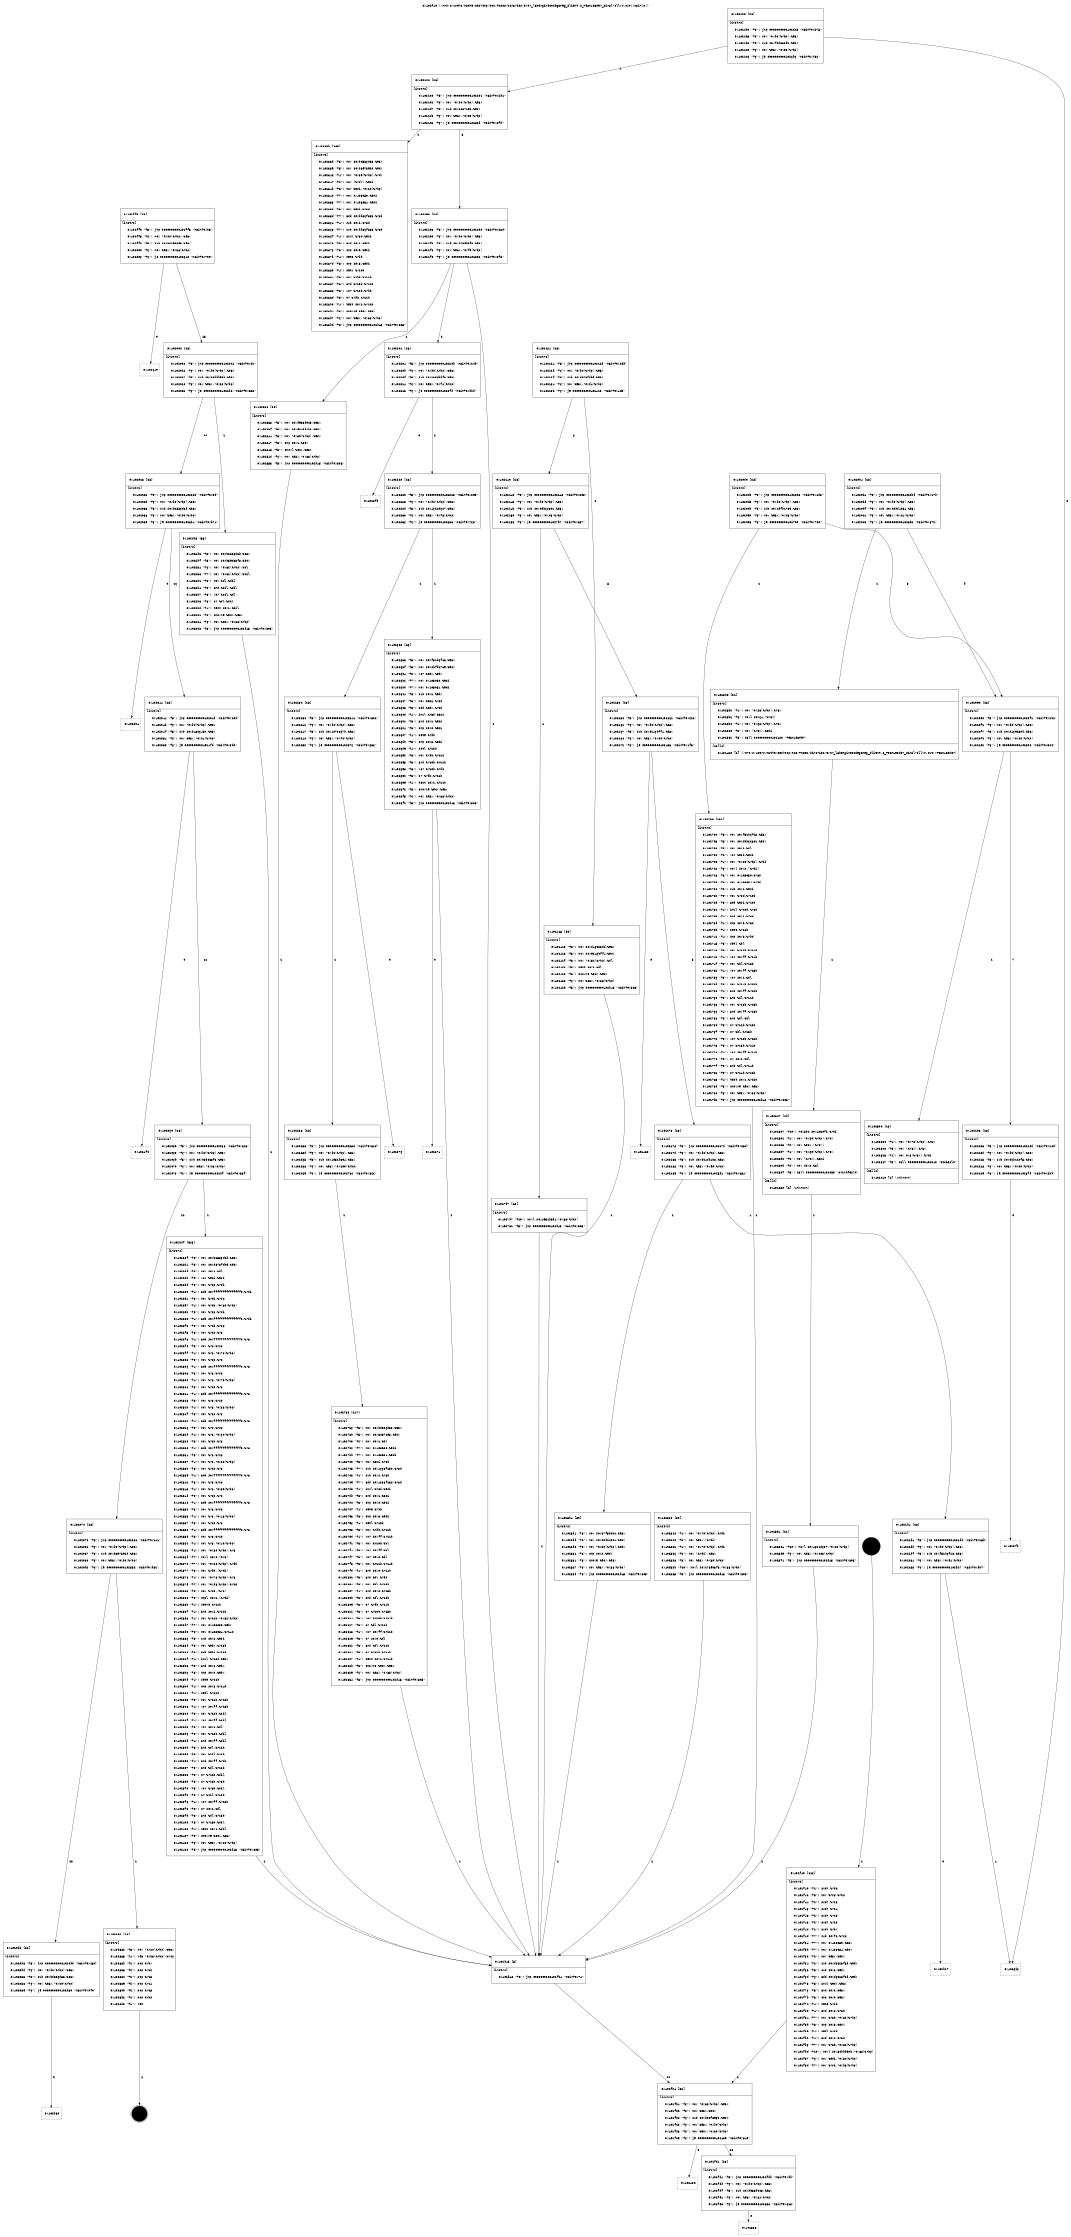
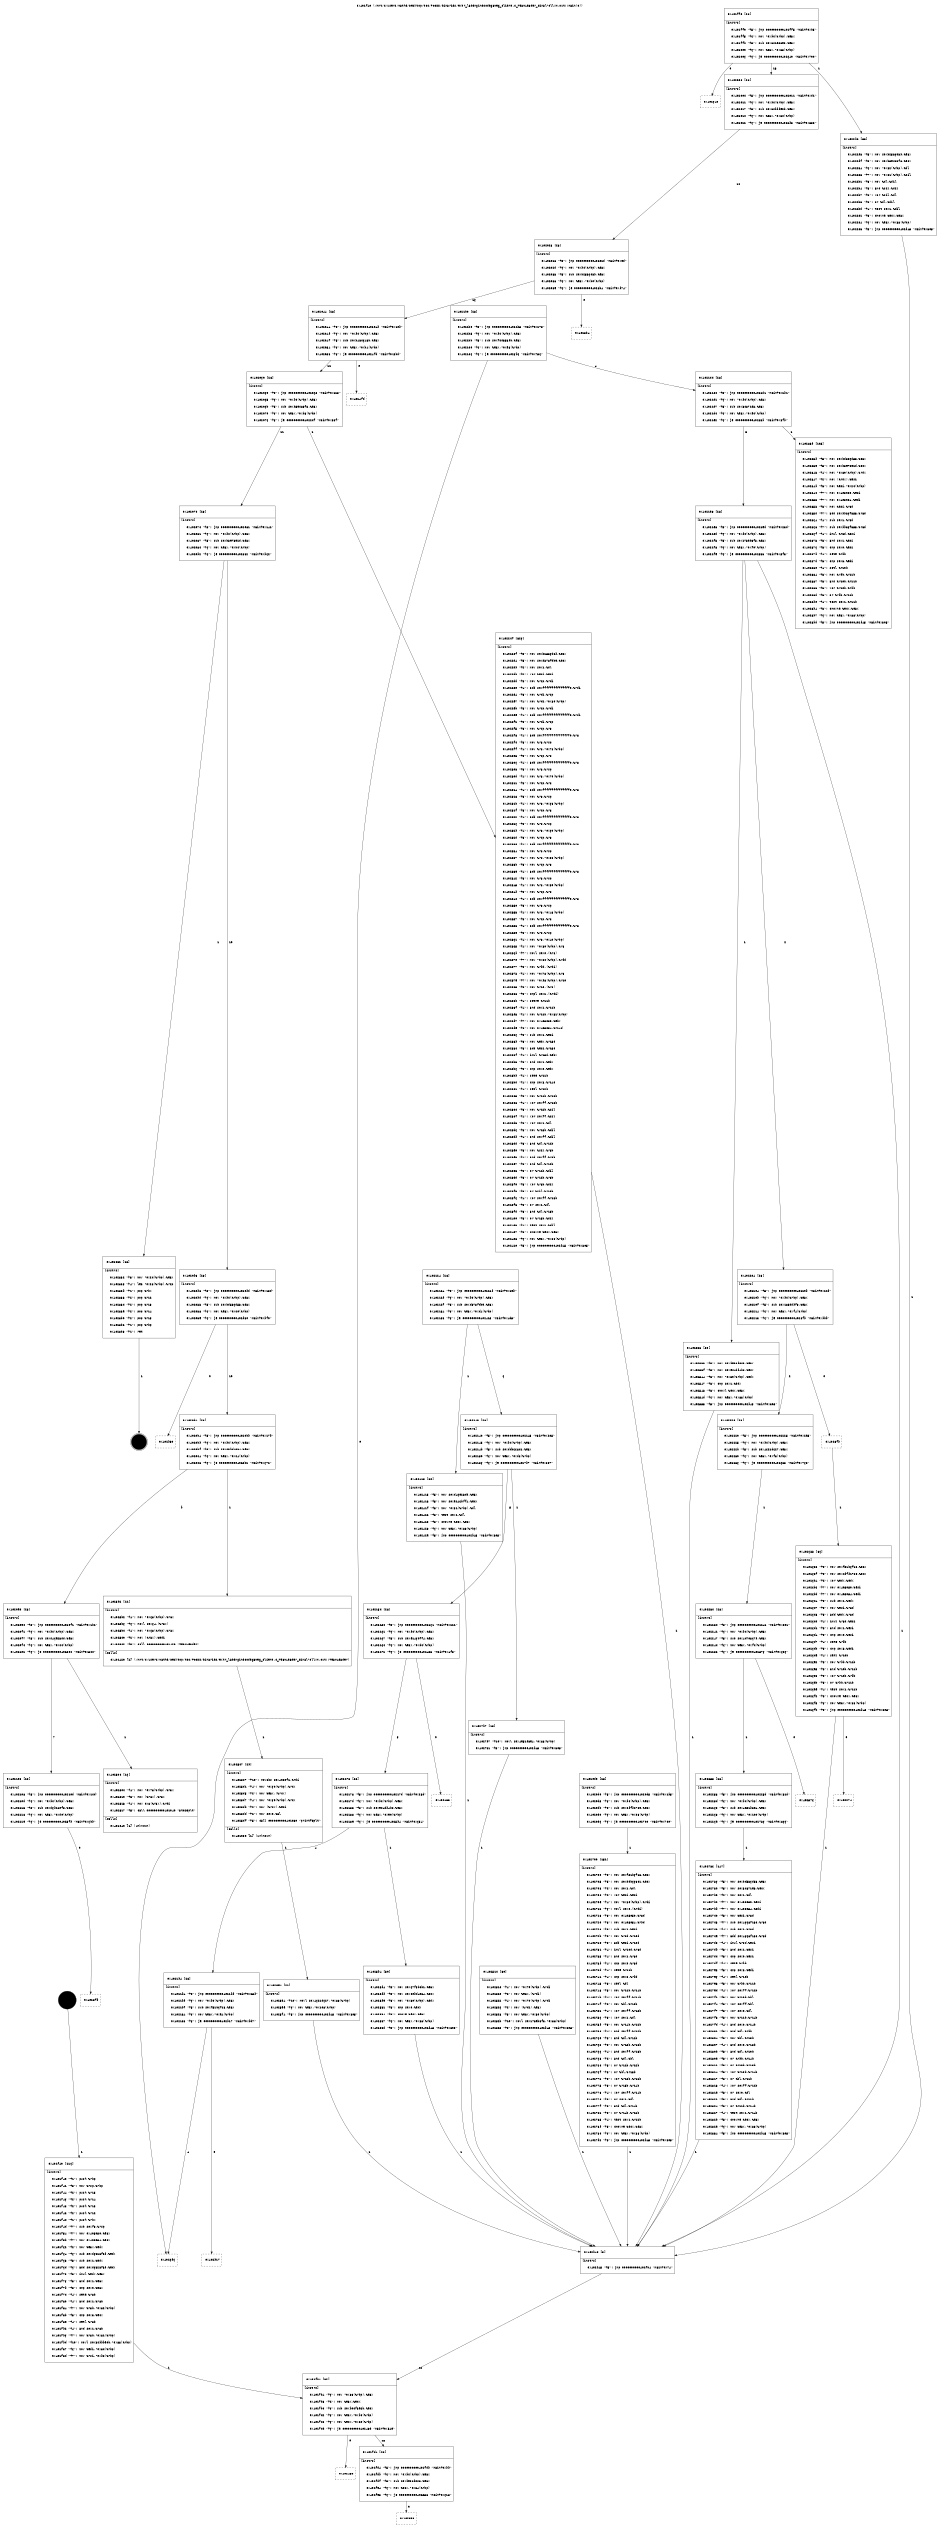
edge "0x40200c [28]" -> "0x40229a [53]": now "0x401ff0 [28]" -> "0x40229a [53]"
edge "0x402220 [28]" -> "0x4026aa [86]": now "0x4028f9" -> "0x4026aa [86]"
edge "0x4020d0 [28]" -> "0x4020ec [28]": removed, label "8"
edge "0x402098 [28]" -> "0x4020b4 [28]": added, label "10"
